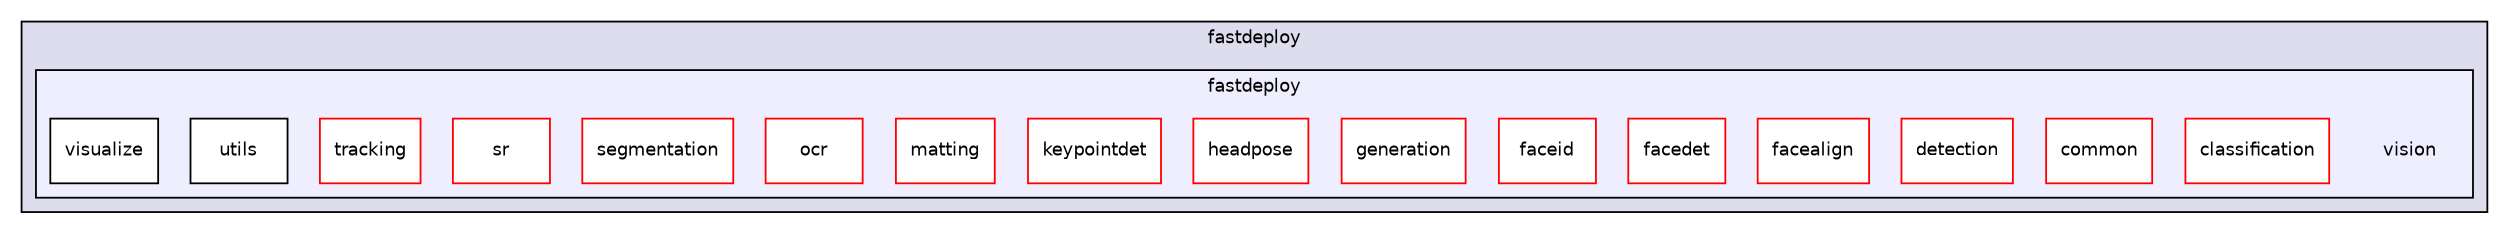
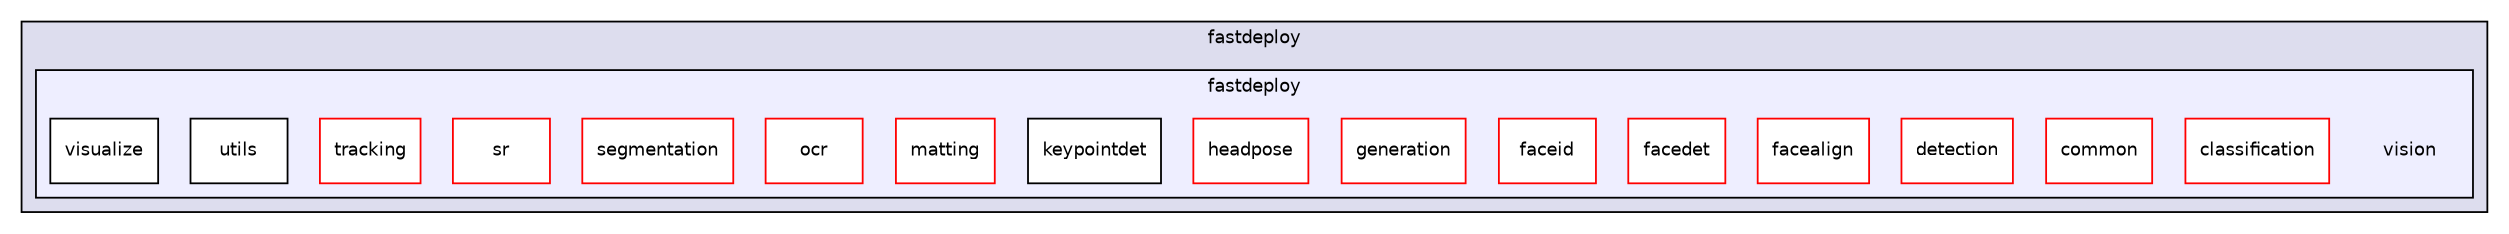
node "keypointdet": color red -> black
